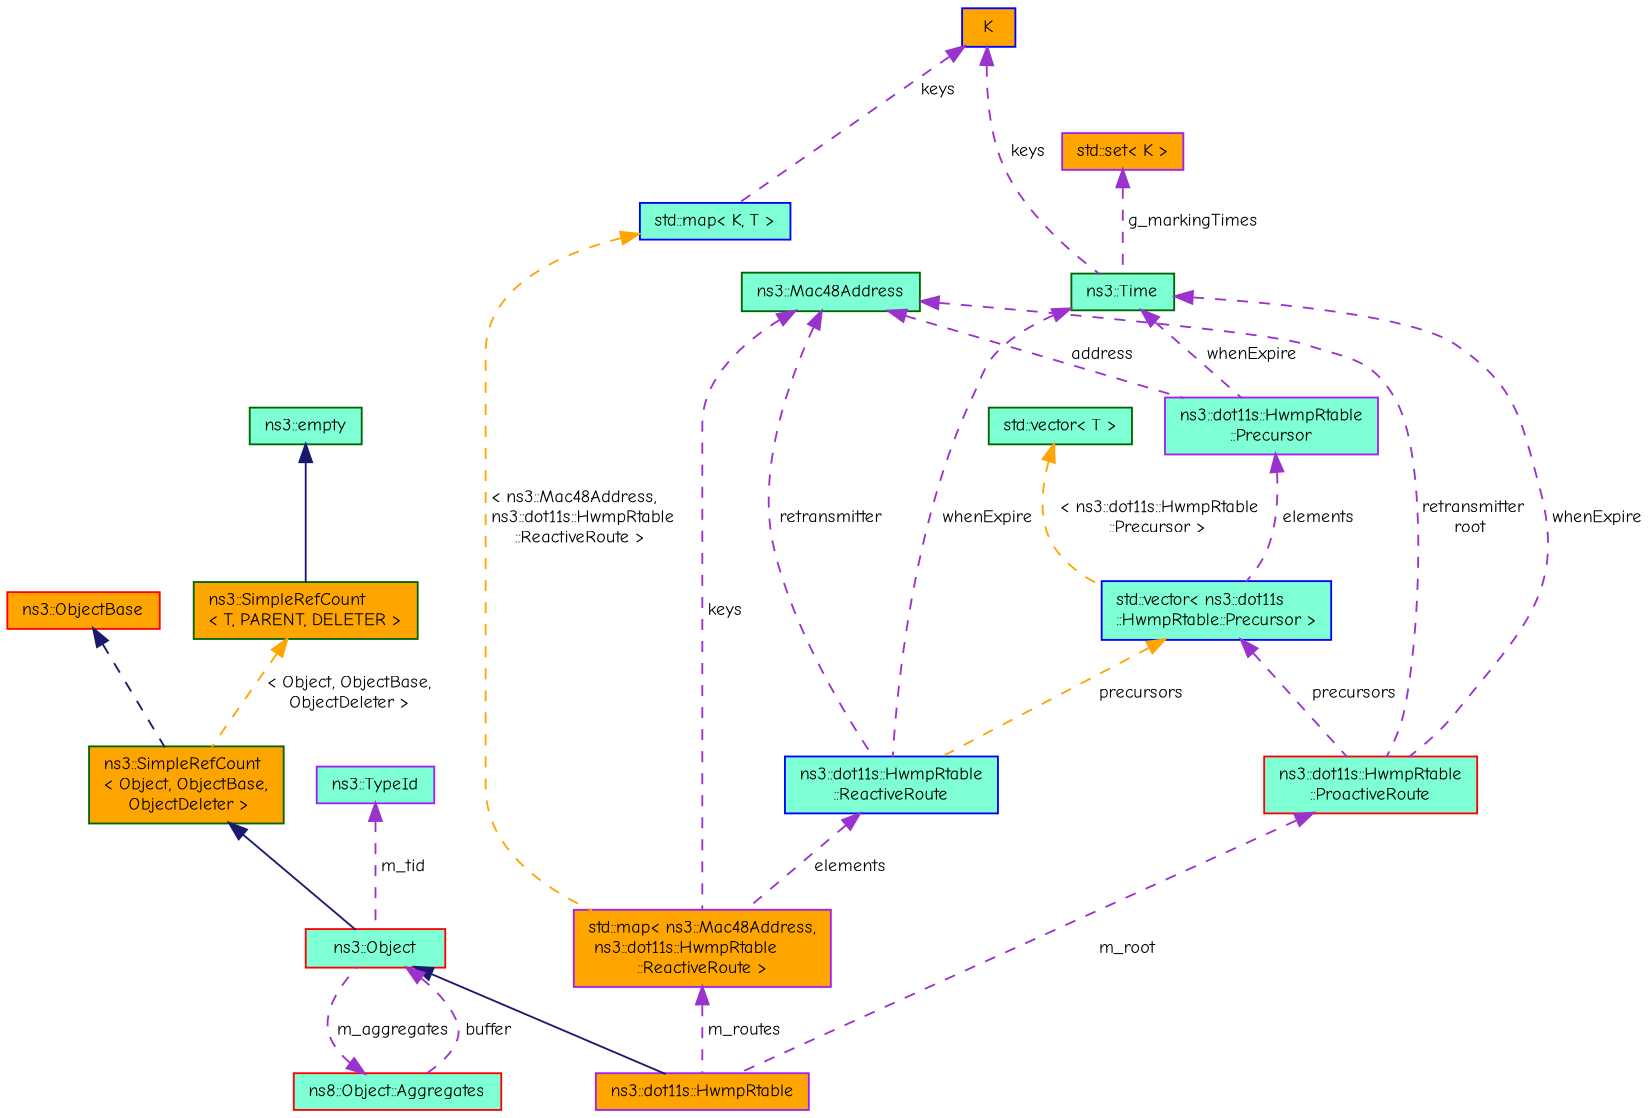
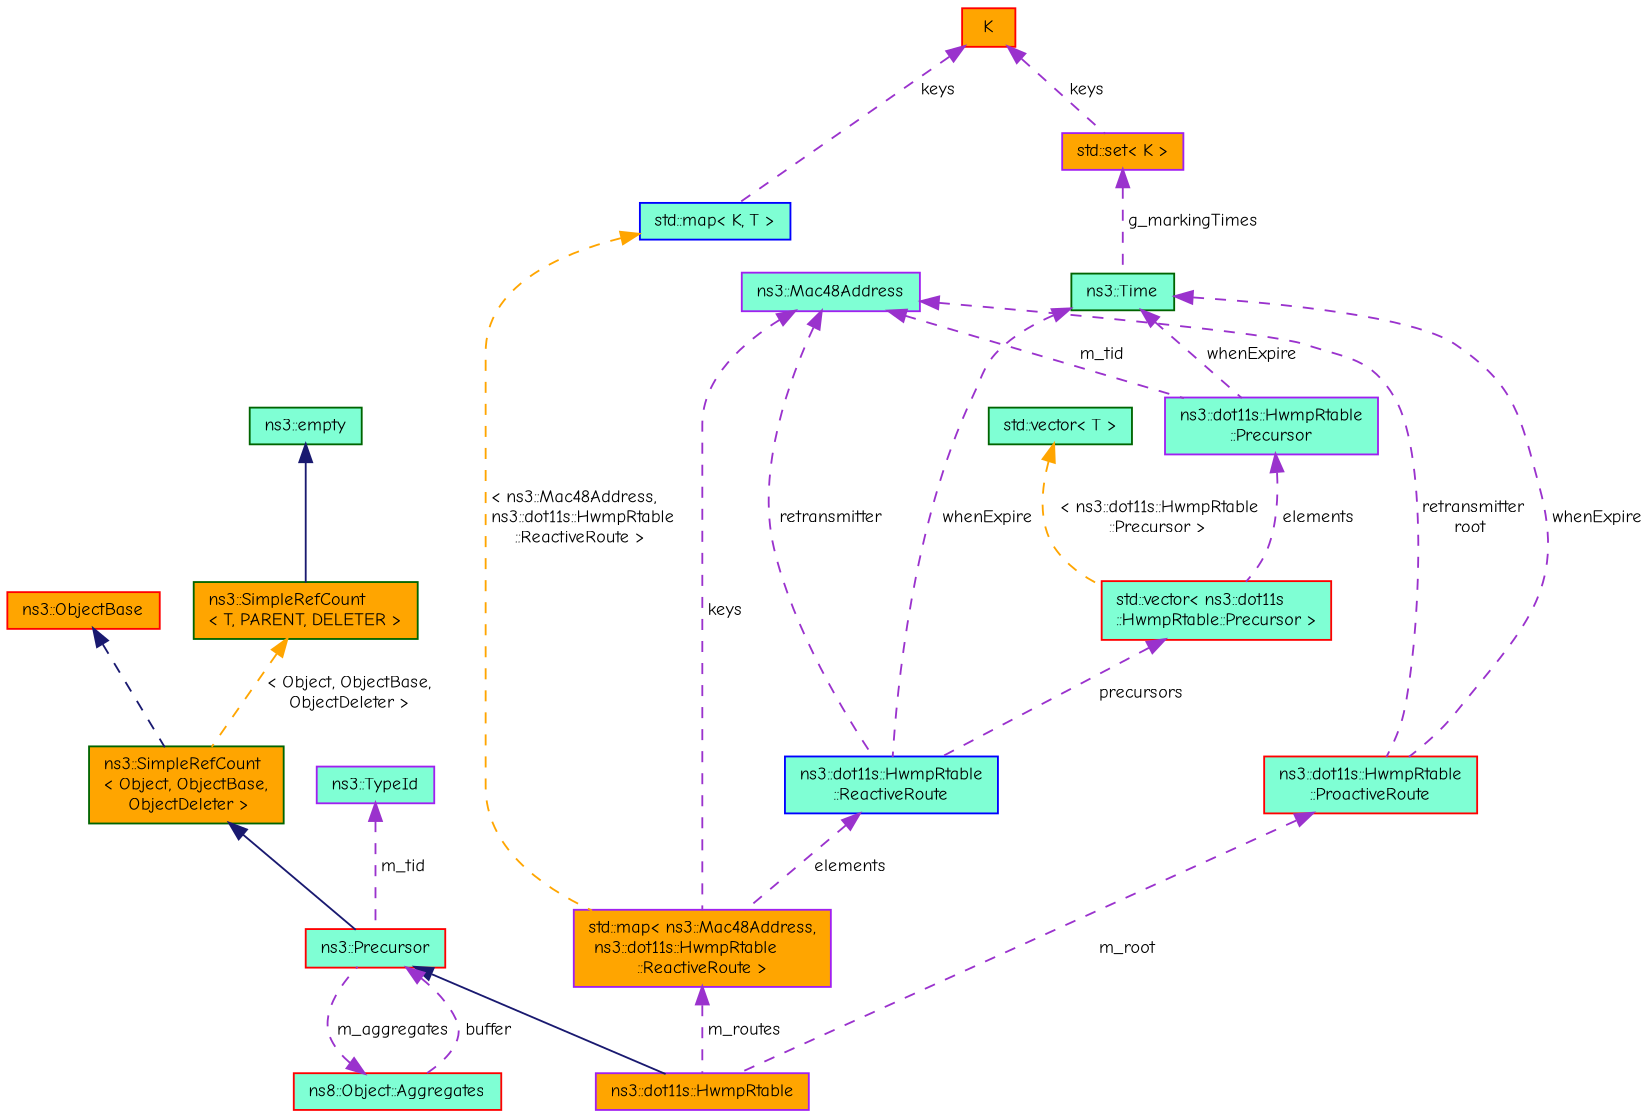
node "K": color blue -> red
edge "ns3::Time" -> "K": now "std::set< K >" -> "K"
node "ns3::Mac48Address": color darkgreen -> purple
edge "ns3::dot11s::HwmpRtable ::Precursor" -> "ns3::Mac48Address": label " address" -> " m_tid"
node "std::vector< ns3::dot11s ::HwmpRtable::Precursor >": color blue -> red
edge "ns3::dot11s::HwmpRtable ::ReactiveRoute" -> "std::vector< ns3::dot11s ::HwmpRtable::Precursor >": color orange -> darkorchid3
edge "ns3::dot11s::HwmpRtable ::ProactiveRoute" -> "std::vector< ns3::dot11s ::HwmpRtable::Precursor >": removed, label "precursors"
node "ns3::Object": label "ns3::Object" -> "ns3::Precursor"
